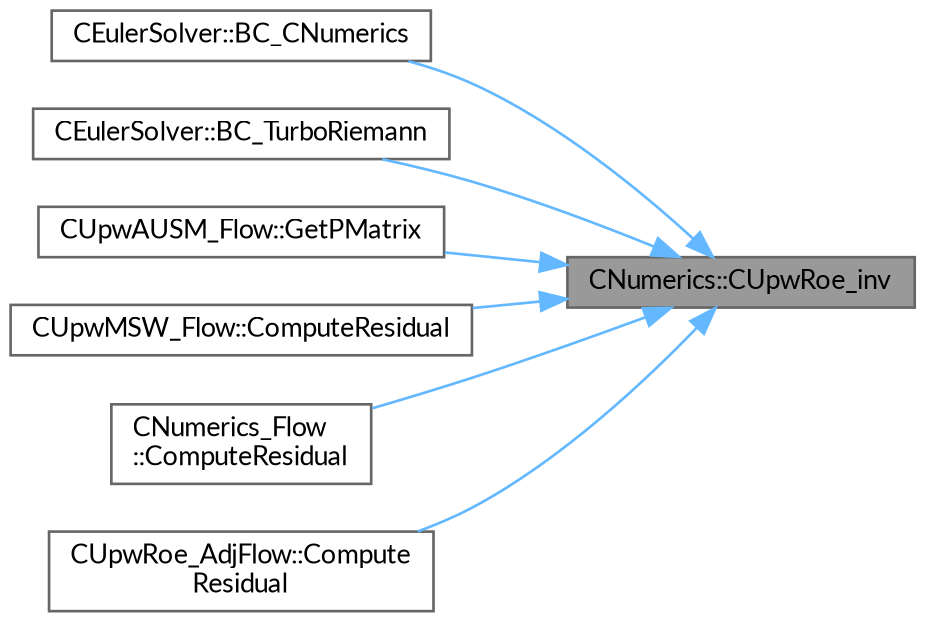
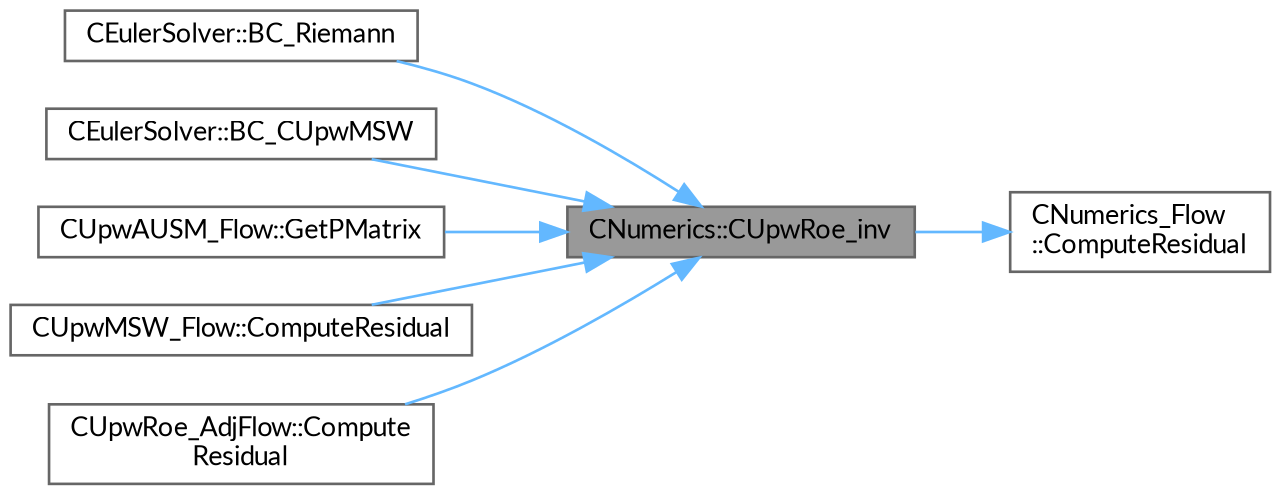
node "CEulerSolver::BC_CNumerics": label "CEulerSolver::BC_CNumerics" -> "CEulerSolver::BC_Riemann"
node "CEulerSolver::BC_TurboRiemann": label "CEulerSolver::BC_TurboRiemann" -> "CEulerSolver::BC_CUpwMSW"
edge "CNumerics_Flow ::ComputeResidual" -> "CNumerics::CUpwRoe_inv": reversed
